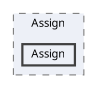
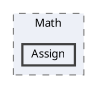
cluster "Assign": label "Assign" -> "Math"
